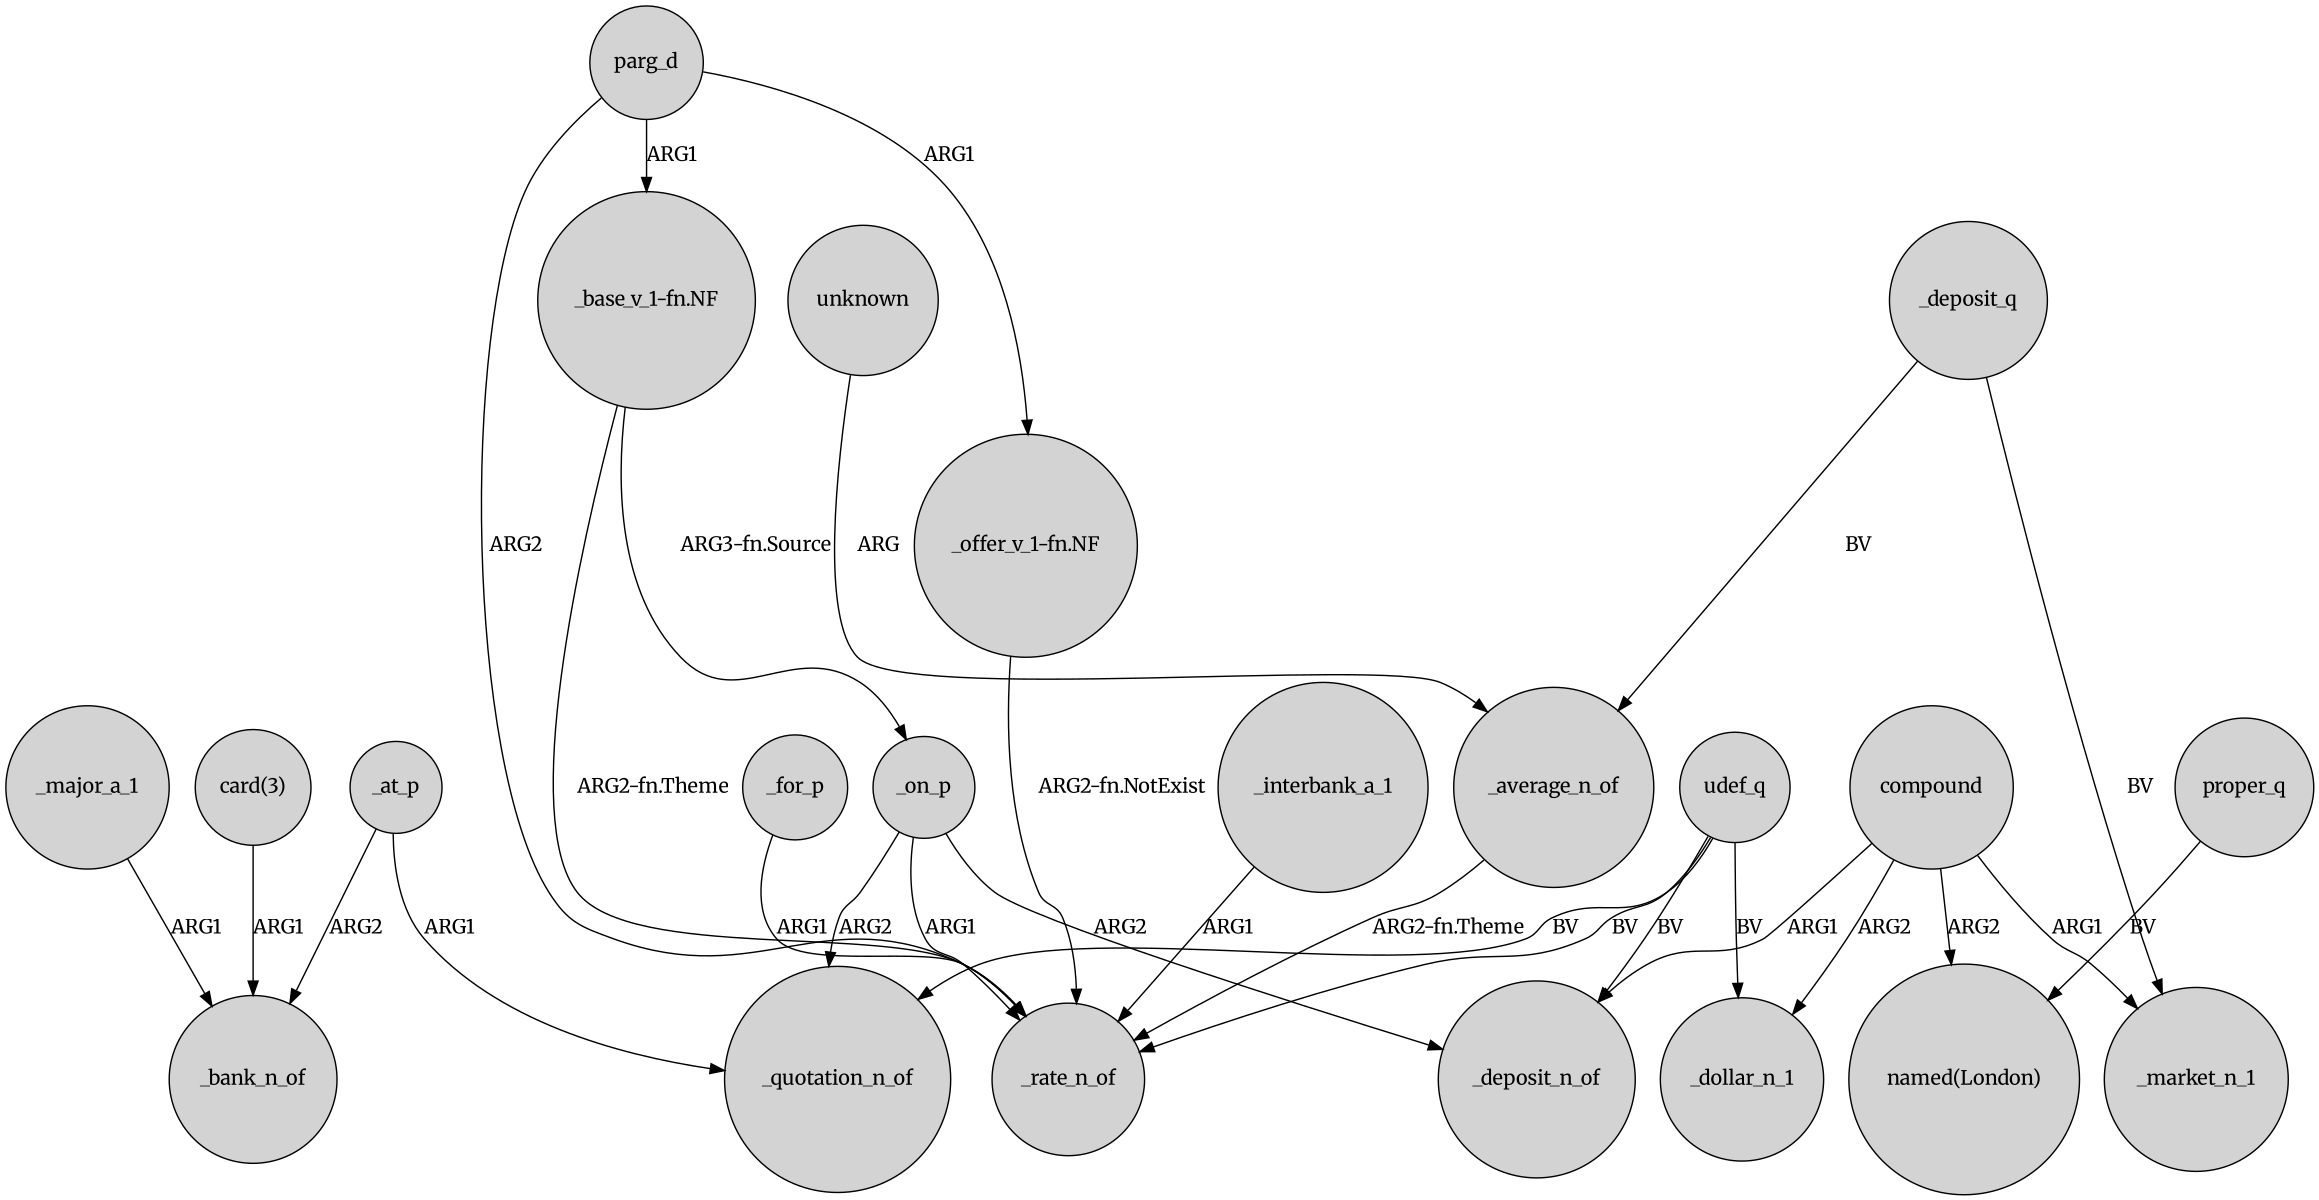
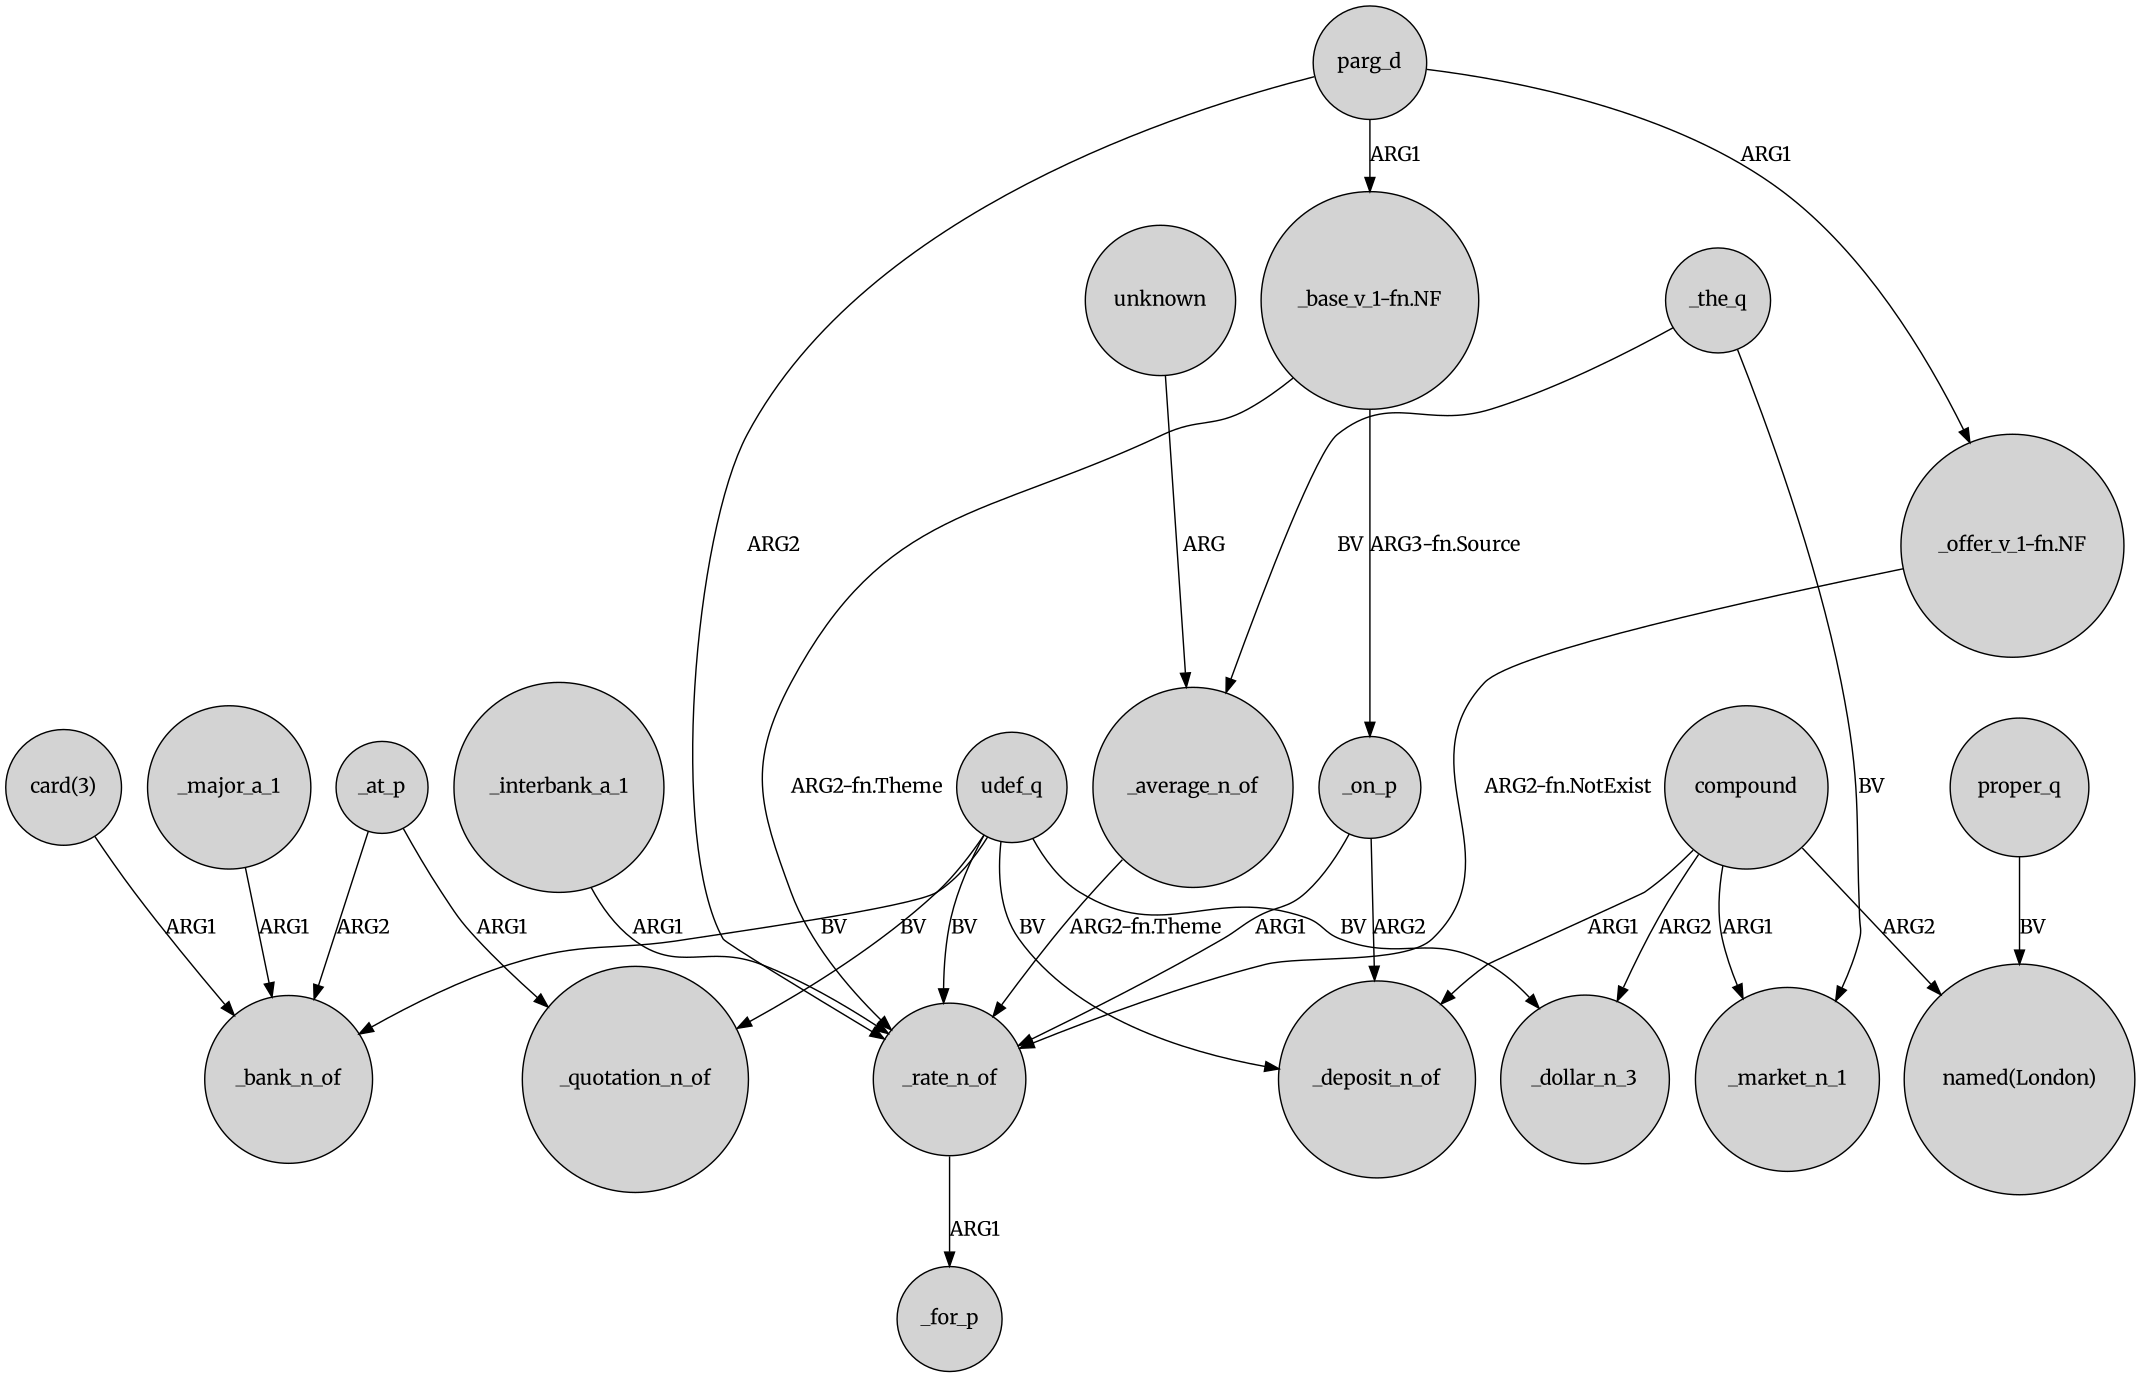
node "_deposit_q": label "_deposit_q" -> "_the_q"
edge "_on_p" -> "_quotation_n_of": removed, label "ARG2"
edge "udef_q" -> "_bank_n_of": added, label "BV"
edge "_for_p" -> "_rate_n_of": reversed
node "_dollar_n_1": label "_dollar_n_1" -> "_dollar_n_3"
